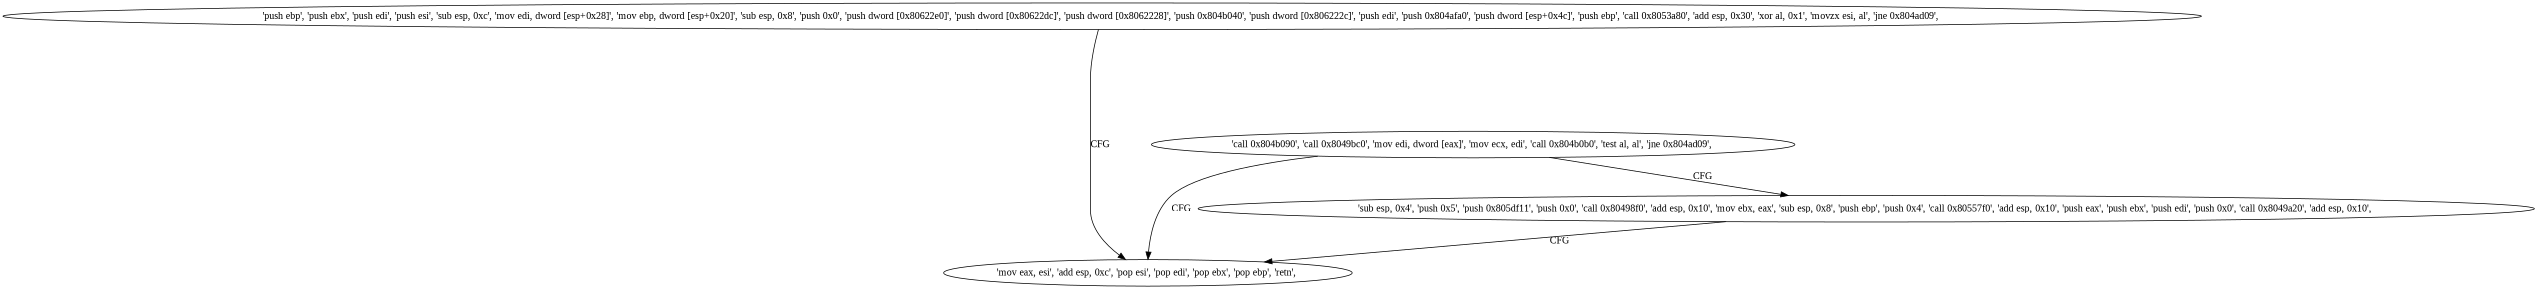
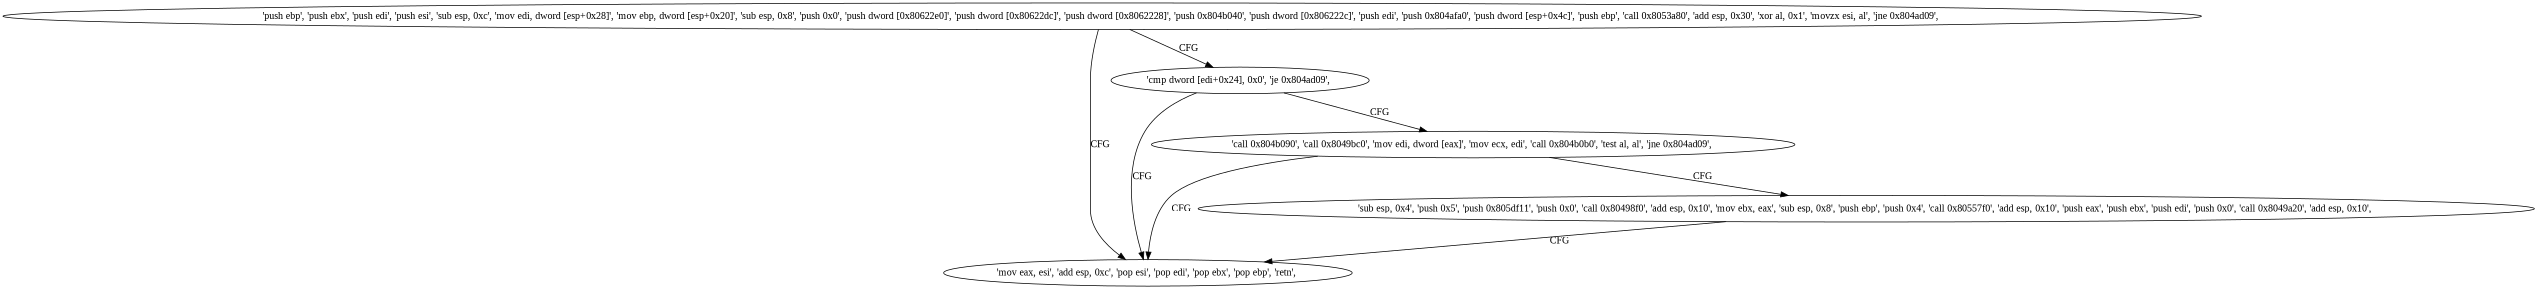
node "'cmp dword [edi+0x24], 0x0', 'je 0x804ad09',": added
